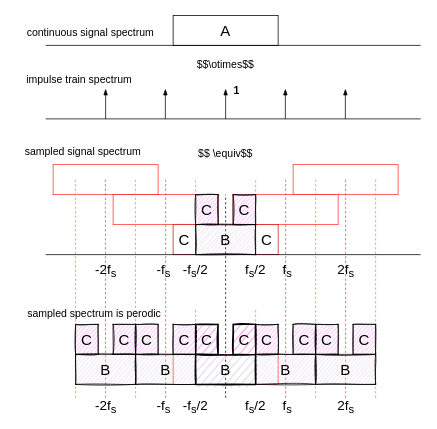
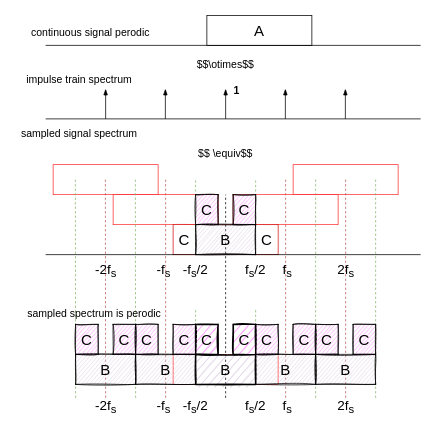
node "continuous signal spectrum": label "continuous signal spectrum" -> "continuous signal perodic"
node "A": moved (225, 30) -> (259, 30)
node "sampled signal spectrum": moved (83, 150) -> (79, 131)
